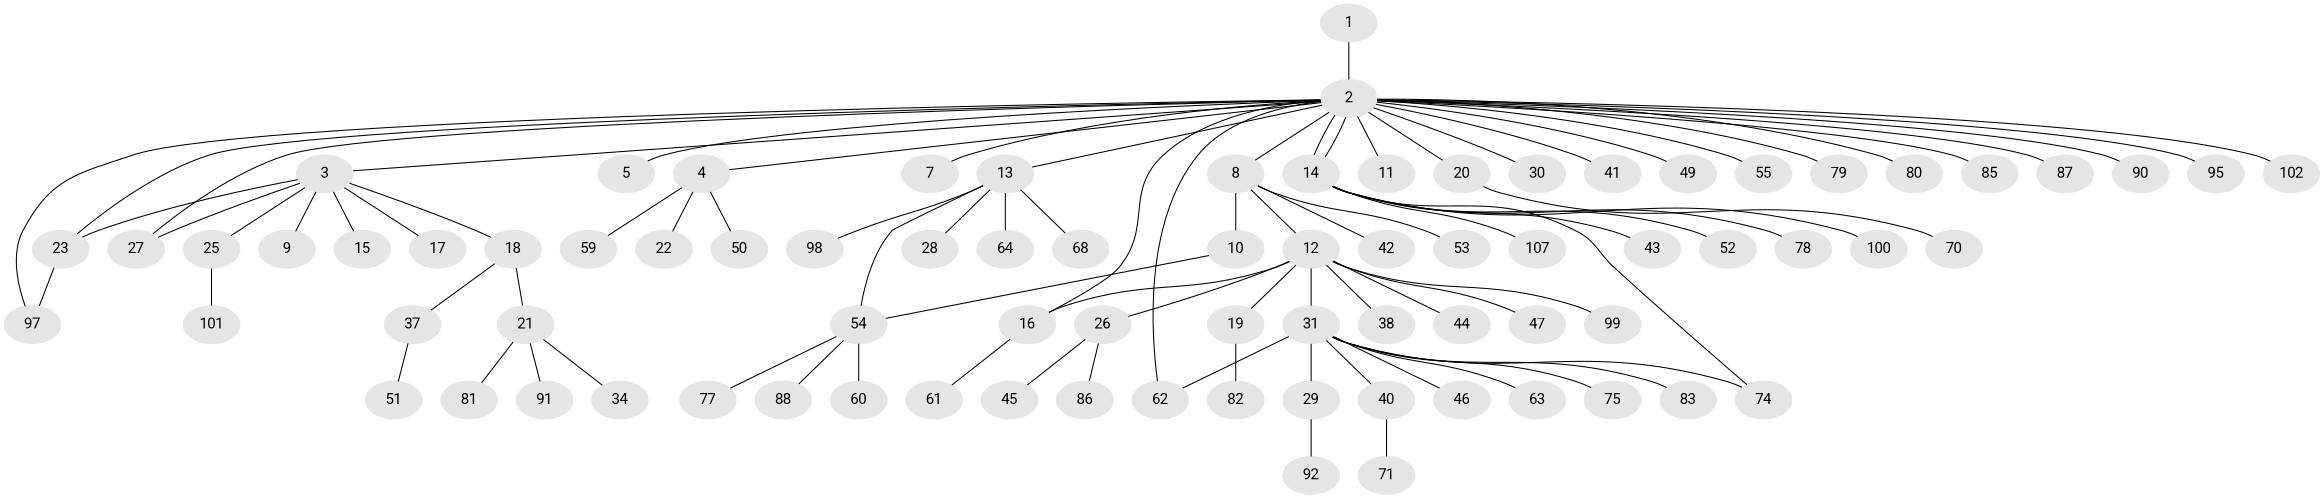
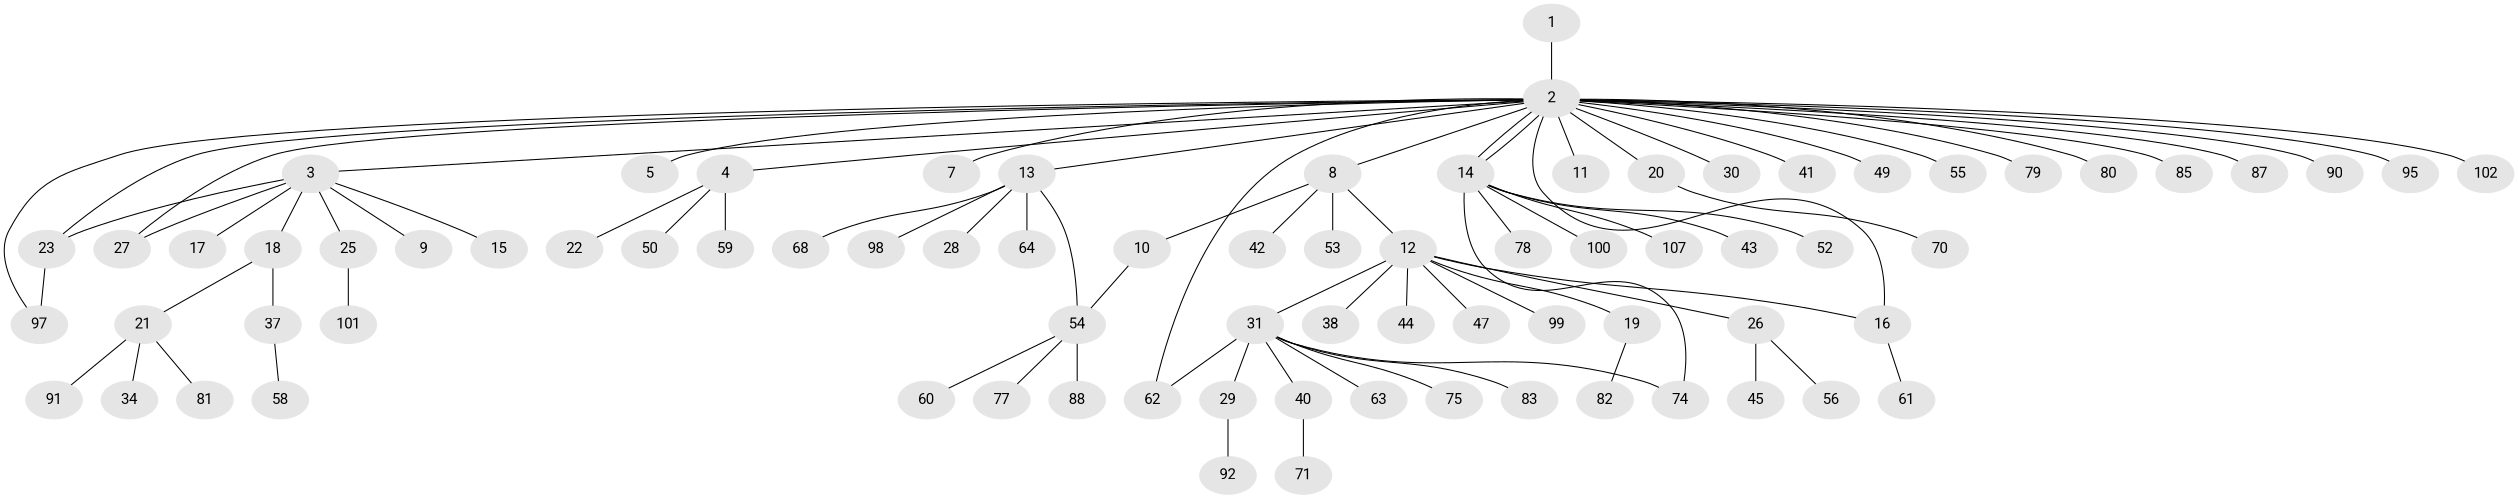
node "51": label "51" -> "58"
node "86": label "86" -> "56"
node "46": removed
